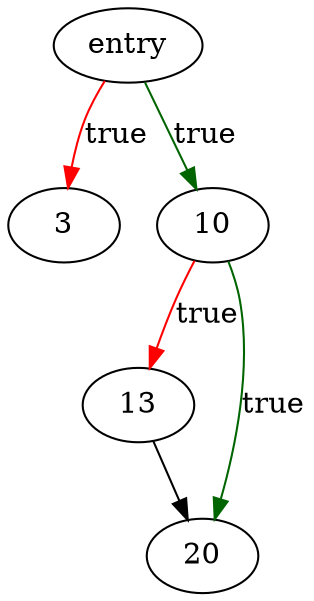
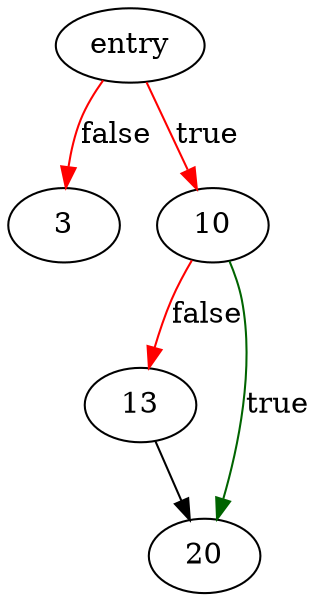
edge "entry" -> "10": color darkgreen -> red
edge "entry" -> "3": label "true" -> "false"
edge "10" -> "13": label "true" -> "false"
